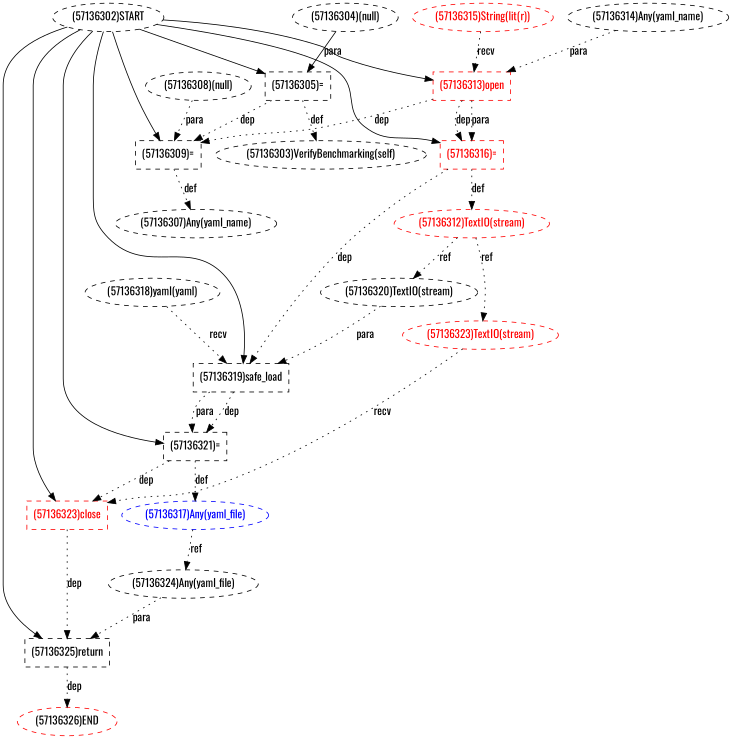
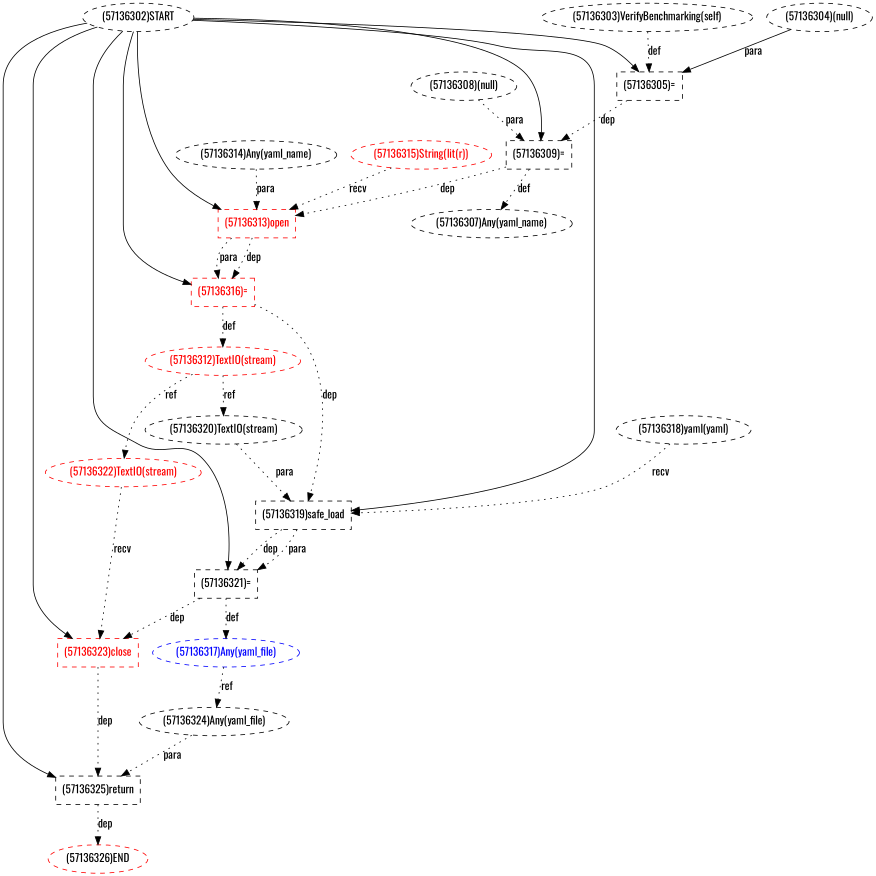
edge "(57136305)=" -> "(57136303)VerifyBenchmarking(self)": reversed
edge "(57136313)open" -> "(57136309)=": reversed
node "(57136323)TextIO(stream)": label "(57136323)TextIO(stream)" -> "(57136322)TextIO(stream)"
